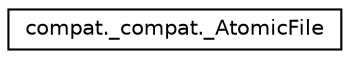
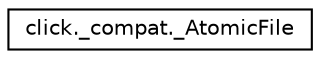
node "compat._compat._AtomicFile": label "compat._compat._AtomicFile" -> "click._compat._AtomicFile"
